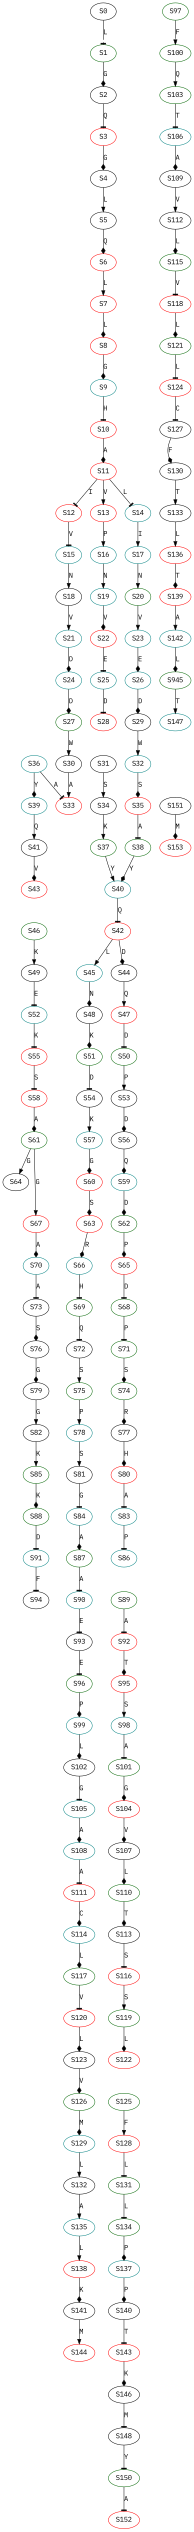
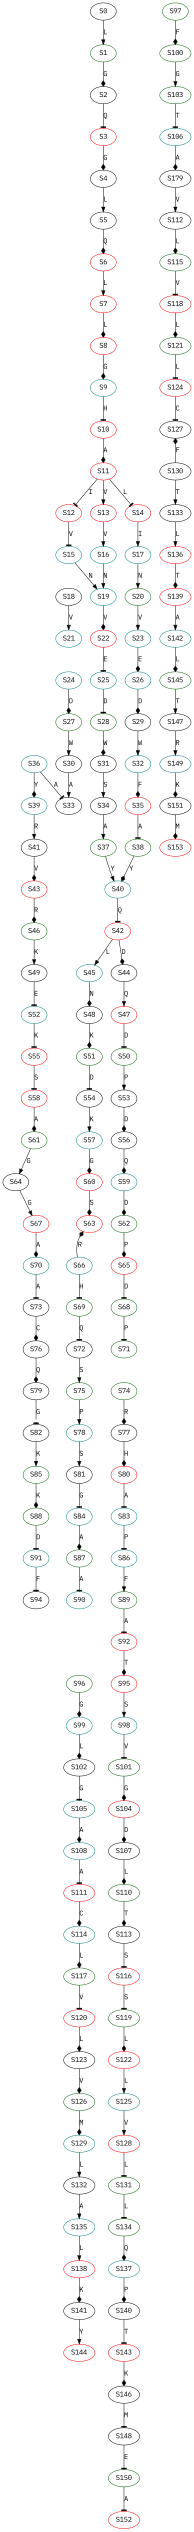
edge "S0" -> "S1": arrowhead tee -> normal
edge "S97" -> "S100": arrowhead normal -> diamond
edge "S100" -> "S103": label "Q" -> "G"
node "S109": label "S109" -> "S179"
edge "S127" -> "S130": reversed
node "S14": color teal -> red
edge "S13" -> "S16": label "P" -> "V"
edge "S15" -> "S18": now "S15" -> "S19"
edge "S21" -> "S24": removed, label "D"
node "S945": label "S945" -> "S145"
node "S28": color red -> darkgreen
node "S147": color teal -> black
edge "S28" -> "S31": added, label "W"
node "S149": added
edge "S32" -> "S35": label "S" -> "F"
node "S33": color red -> black
edge "S39" -> "S41": label "Q" -> "R"
edge "S34" -> "S37": label "K" -> "A"
edge "S43" -> "S46": added, label "R"
edge "S61" -> "S67": now "S64" -> "S67"
edge "S63" -> "S66": reversed
edge "S73" -> "S76": label "S" -> "C"
edge "S71" -> "S74": removed, label "S"
edge "S76" -> "S79": label "G" -> "Q"
edge "S79" -> "S82": arrowhead normal -> tee
edge "S86" -> "S89": added, label "F"
node "S93": removed
edge "S96" -> "S99": label "P" -> "G"
edge "S98" -> "S101": label "A" -> "V"
edge "S104" -> "S107": label "V" -> "D"
edge "S116" -> "S119": arrowhead normal -> tee
edge "S122" -> "S125": added, label "L"
node "S125": color darkgreen -> teal
edge "S125" -> "S128": label "F" -> "V"
edge "S134" -> "S137": label "P" -> "Q"
edge "S141" -> "S144": label "M" -> "Y"
edge "S148" -> "S150": label "Y" -> "E"
